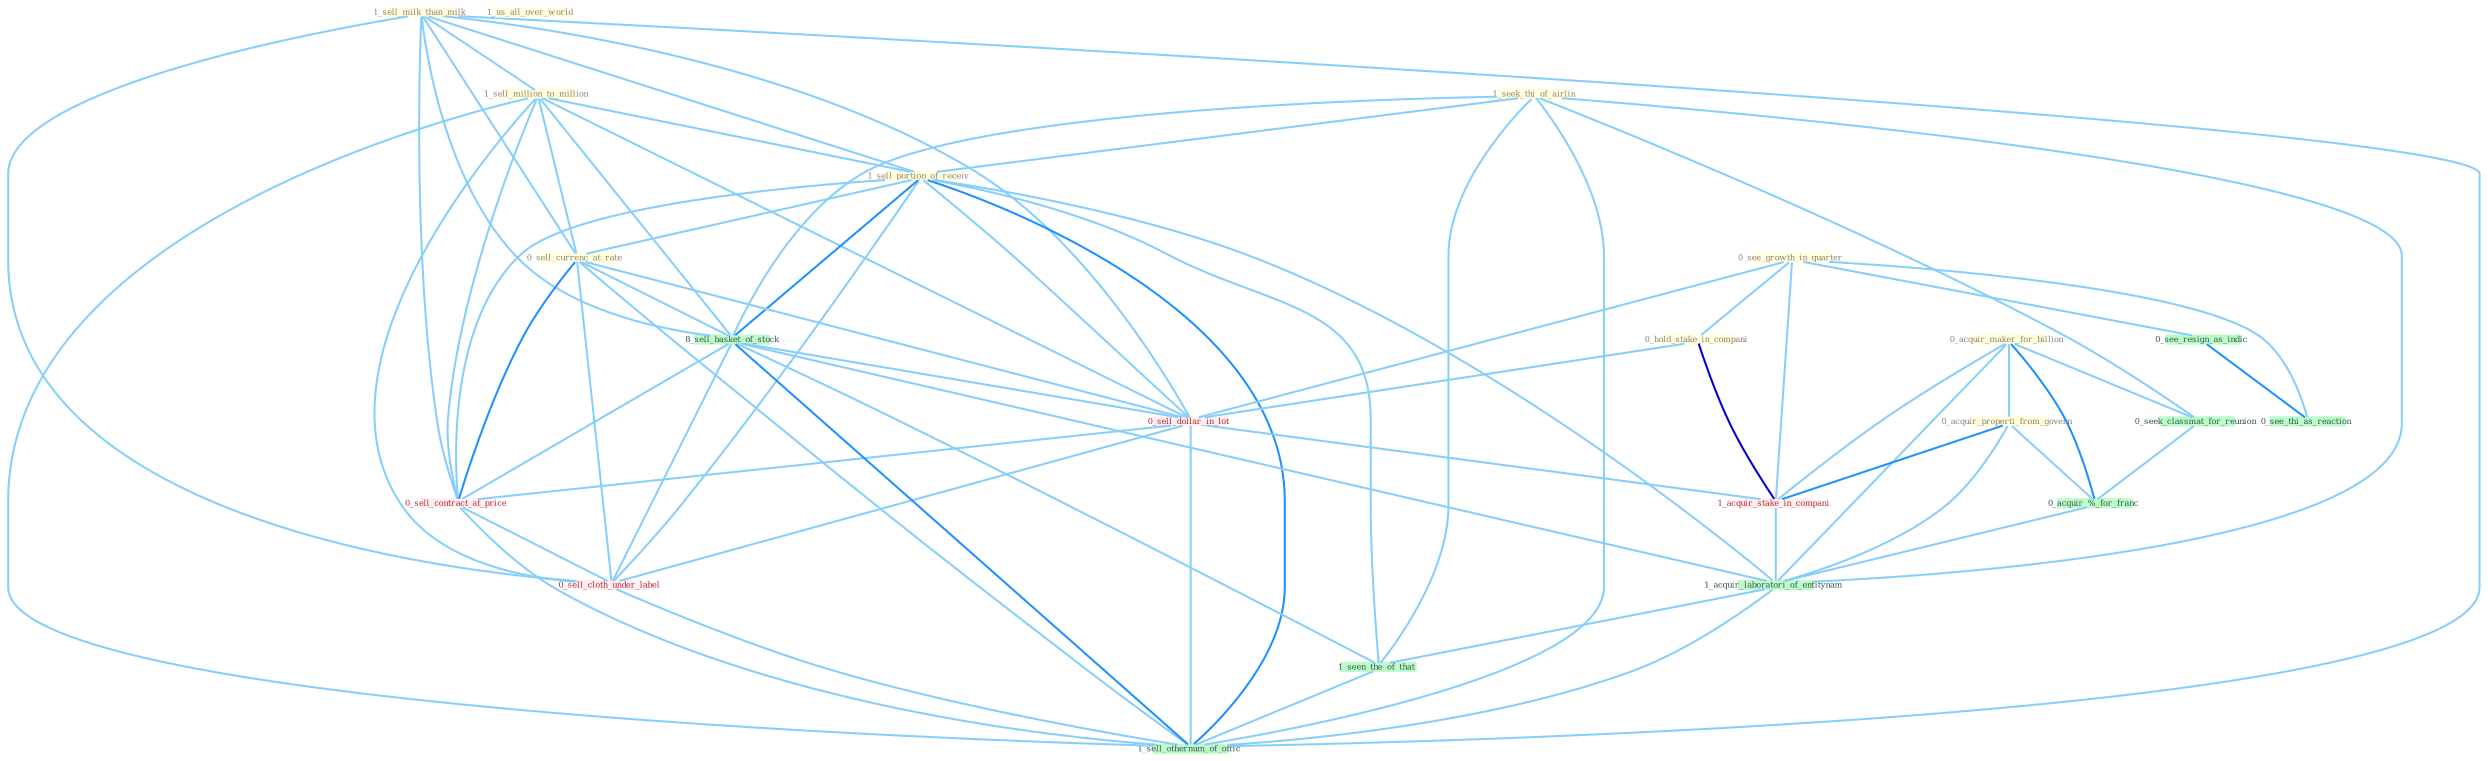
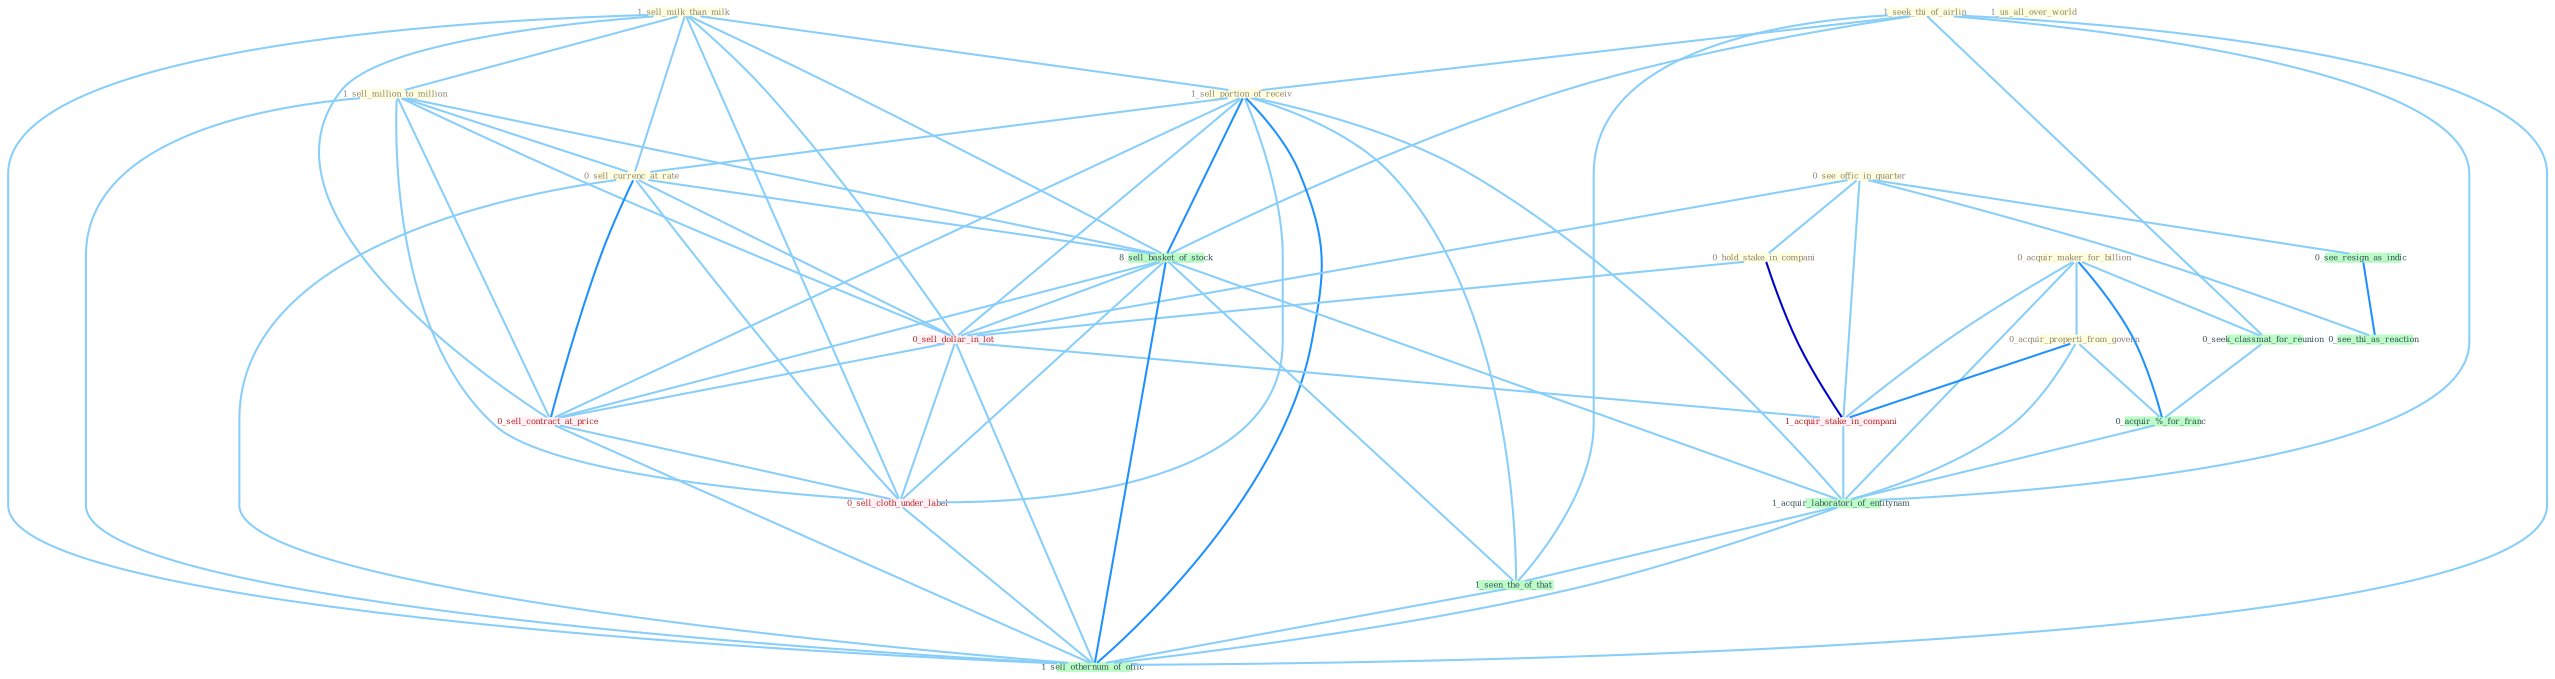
edge "1_sell_million_to_million" -- "1_sell_portion_of_receiv": removed
node "0_see_growth_in_quarter": label "0_see_growth_in_quarter" -> "0_see_offic_in_quarter"
